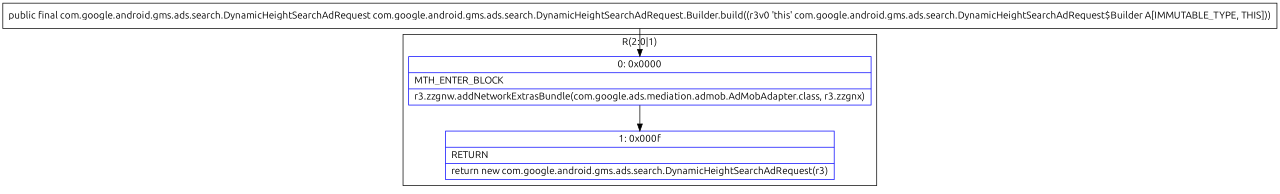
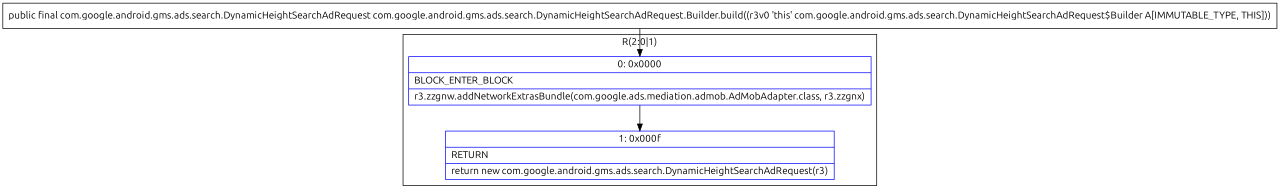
node "0: 0x0000": text "MTH_ENTER_BLOCK" -> "BLOCK_ENTER_BLOCK"
